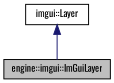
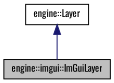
node "imgui::Layer": label "imgui::Layer" -> "engine::Layer"
